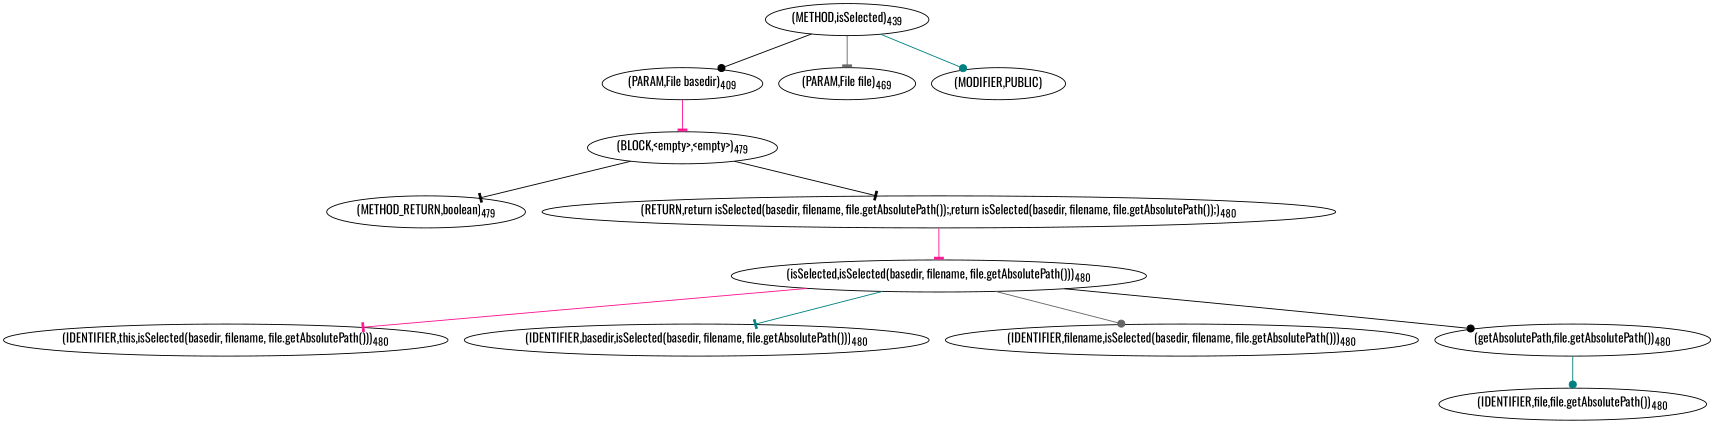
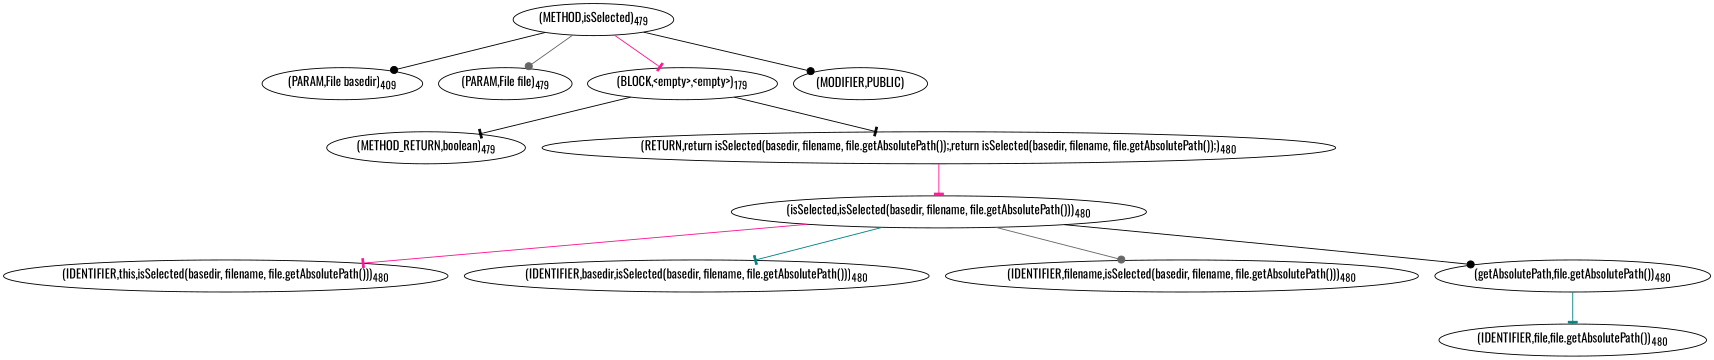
node "(METHOD,isSelected)": text "439" -> "479"
edge "(METHOD,isSelected)" -> "(PARAM,File file)": arrowhead tee -> dot
edge "(METHOD,isSelected)" -> "(MODIFIER,PUBLIC)": color teal -> black
node "(PARAM,File file)": text "469" -> "479"
edge "(PARAM,File basedir)" -> "(BLOCK,<empty>,<empty>)": now "(METHOD,isSelected)" -> "(BLOCK,<empty>,<empty>)"
node "(BLOCK,<empty>,<empty>)": text "479" -> "179"
edge "(getAbsolutePath,file.getAbsolutePath())" -> "(IDENTIFIER,file,file.getAbsolutePath())": arrowhead dot -> tee
